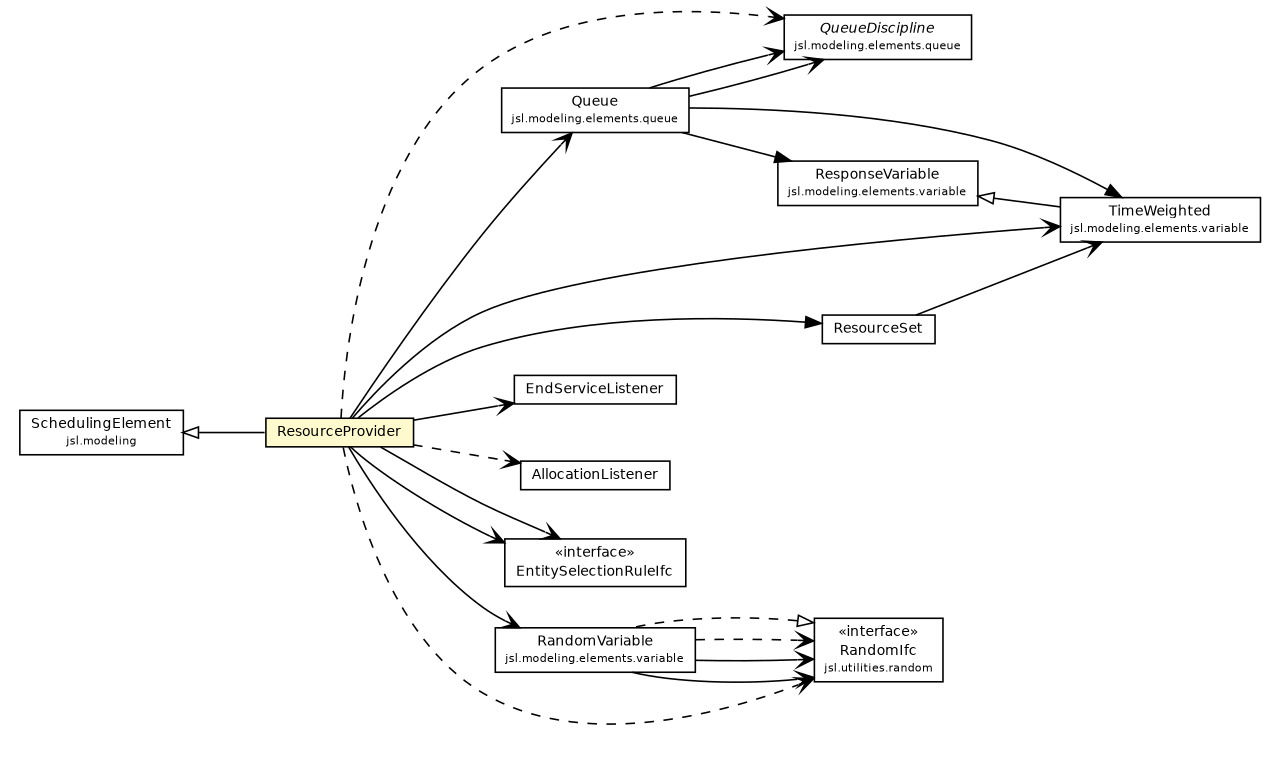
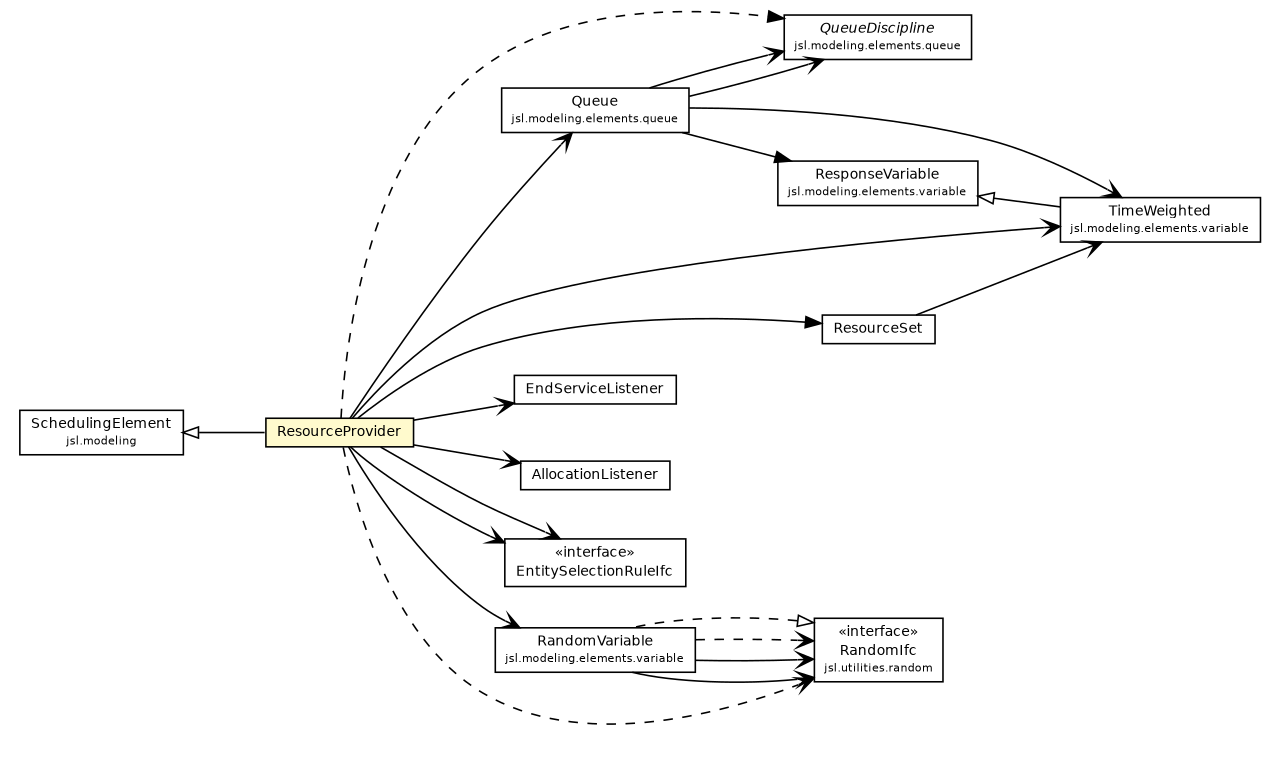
edge "ResourceProvider" -> "QueueDiscipline": arrowhead open -> normal
edge "Queue" -> "TimeWeighted": arrowhead normal -> open
edge "ResourceProvider" -> "AllocationListener": style dashed -> solid
